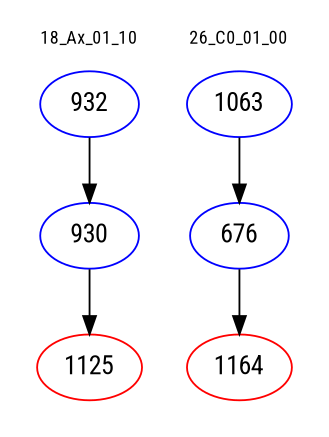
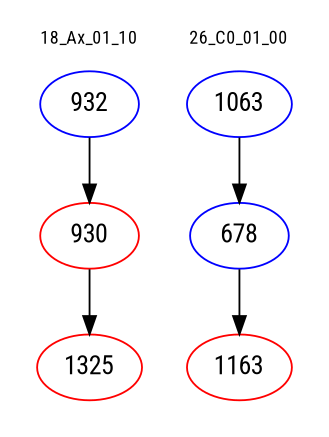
node "930": color blue -> red
node "676": label "676" -> "678"
node "1125": label "1125" -> "1325"
node "1164": label "1164" -> "1163"
